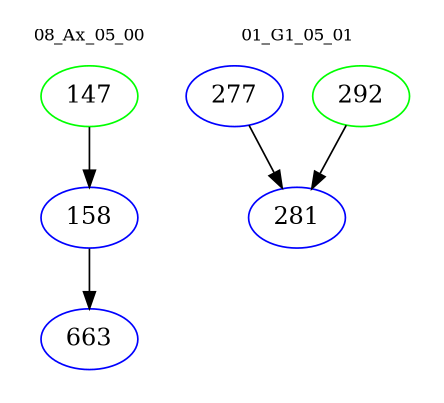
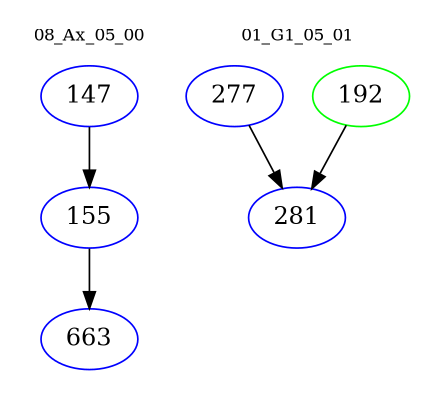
node "147": color green -> blue
node "292": label "292" -> "192"
node "158": label "158" -> "155"
